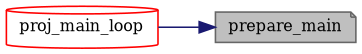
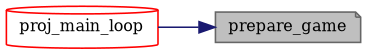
node "prepare_main": label "prepare_main" -> "prepare_game"
